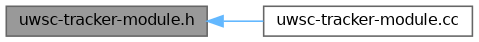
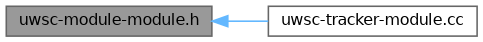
node "uwsc-tracker-module.h": label "uwsc-tracker-module.h" -> "uwsc-module-module.h"
